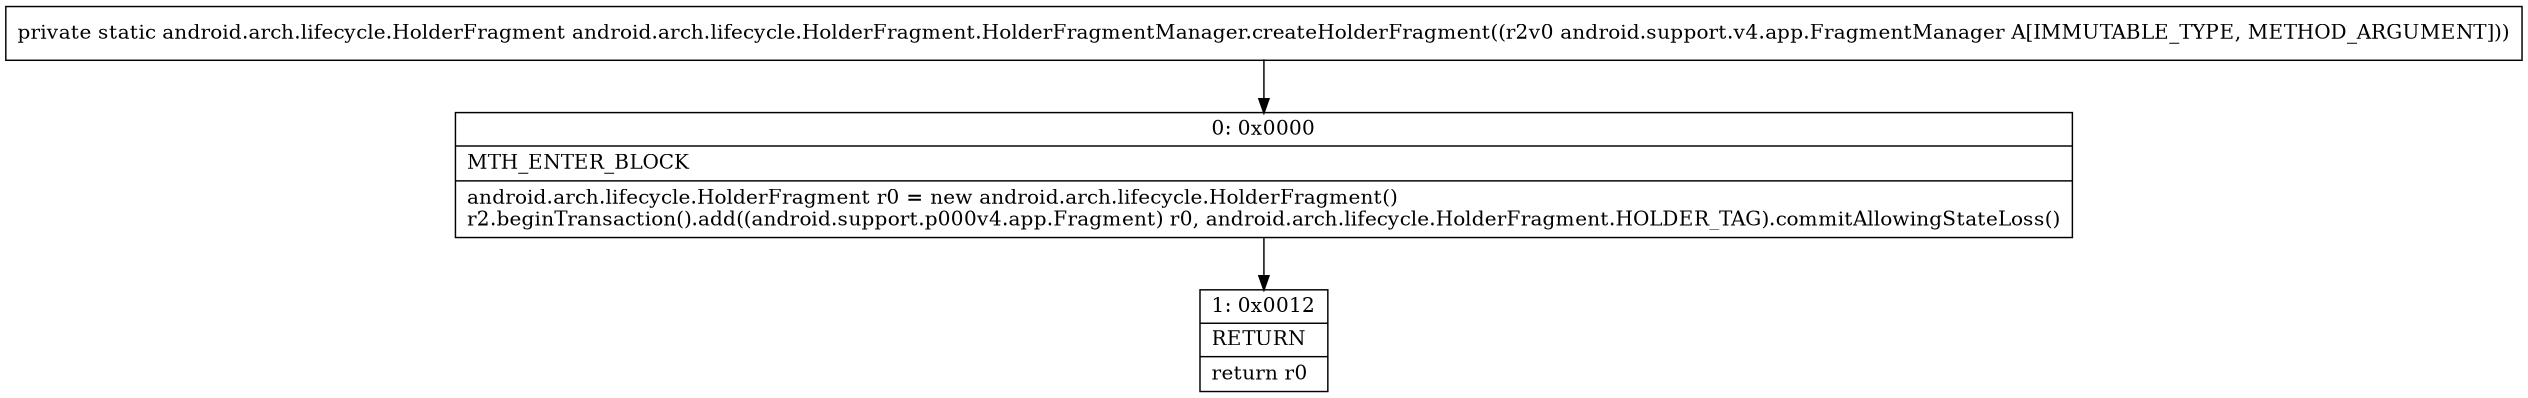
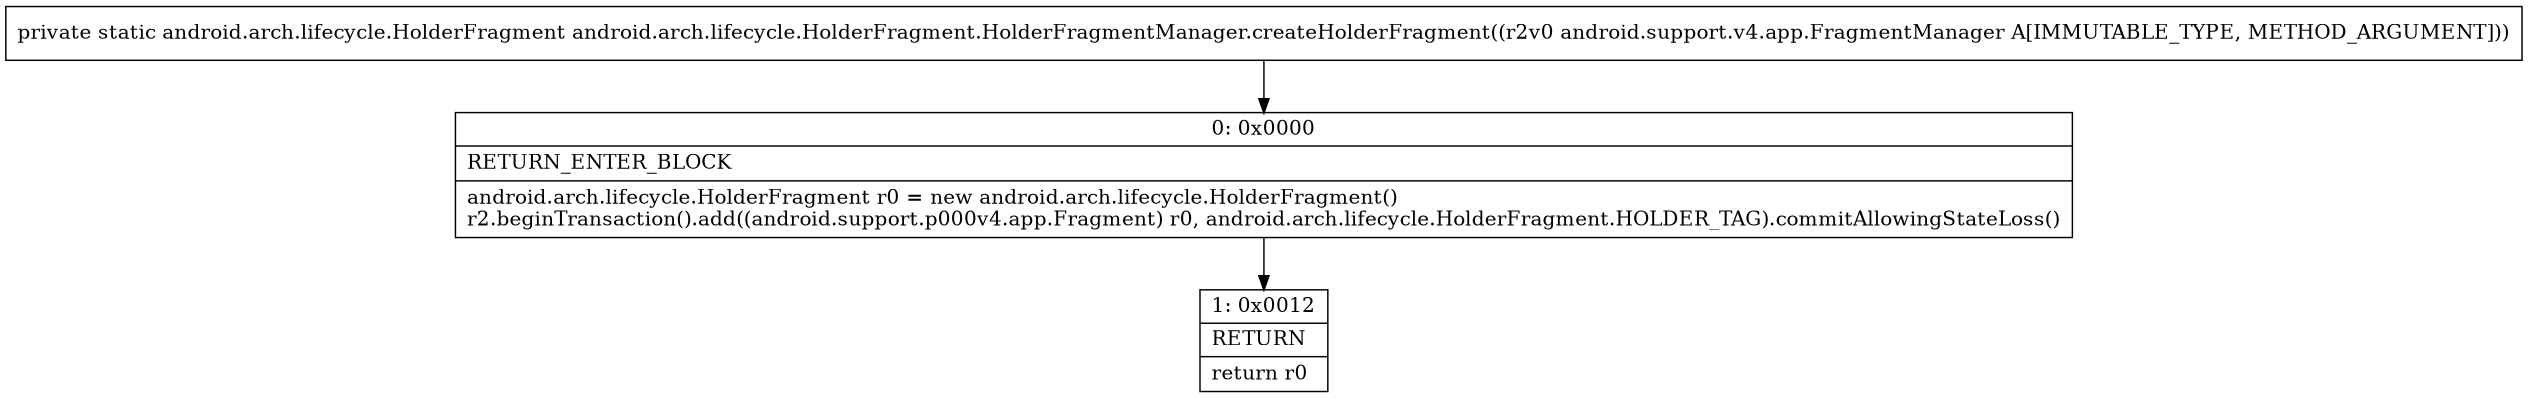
node "0: 0x0000": text "MTH_ENTER_BLOCK" -> "RETURN_ENTER_BLOCK"
